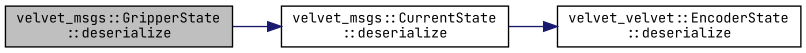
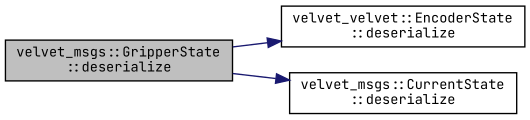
edge "velvet_msgs::CurrentState ::deserialize" -> "velvet_velvet::EncoderState ::deserialize": now "velvet_msgs::GripperState ::deserialize" -> "velvet_velvet::EncoderState ::deserialize"
